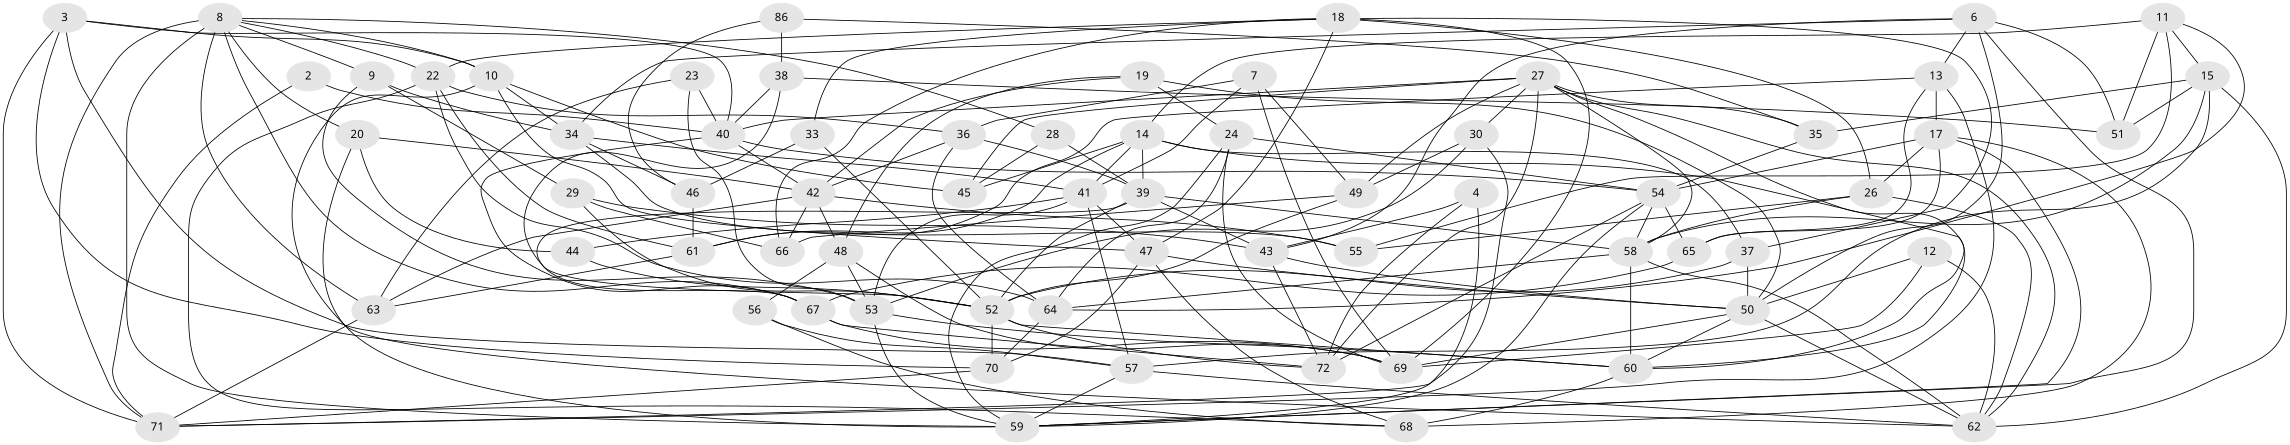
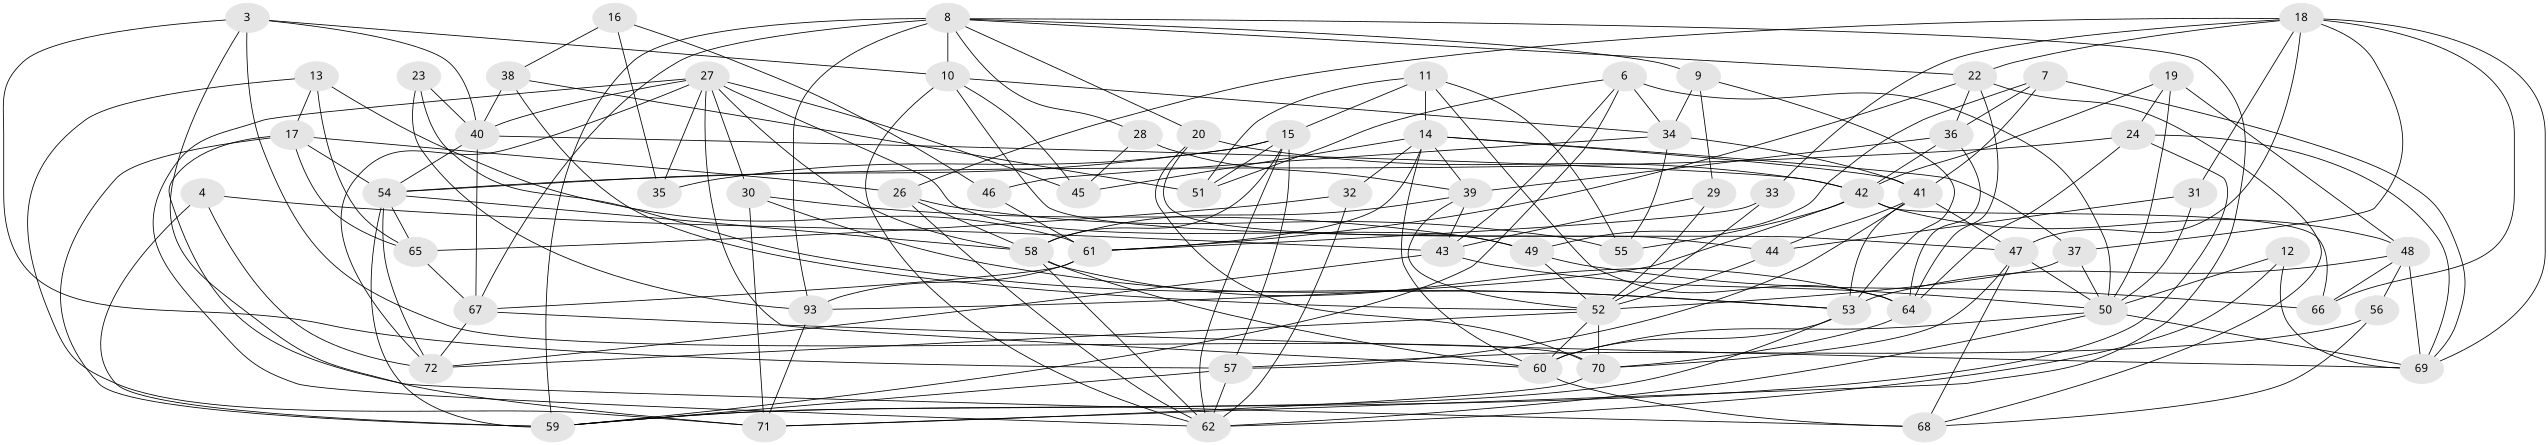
node "86": label "86" -> "16"
edge "6" -- "13": removed
node "2": removed
edge "35" -- "54": now "15" -- "54"
edge "33" -- "46": now "33" -- "61"
node "32": added
node "31": added
edge "39" -- "67": now "61" -- "67"
edge "29" -- "66": now "48" -- "66"
node "63": label "63" -> "93"
edge "20" -- "59": now "20" -- "70"
